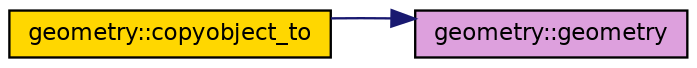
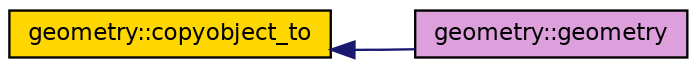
edge "geometry::copyobject_to" -> "geometry::geometry": reversed
